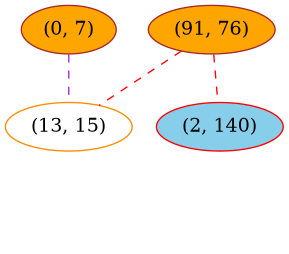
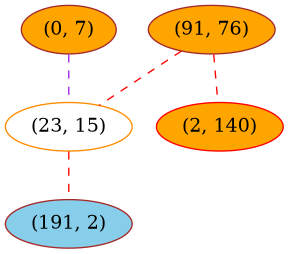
node "(13, 15)": label "(13, 15)" -> "(23, 15)"
node "(2, 140)": fillcolor skyblue -> orange
node "(191, 2)": added
